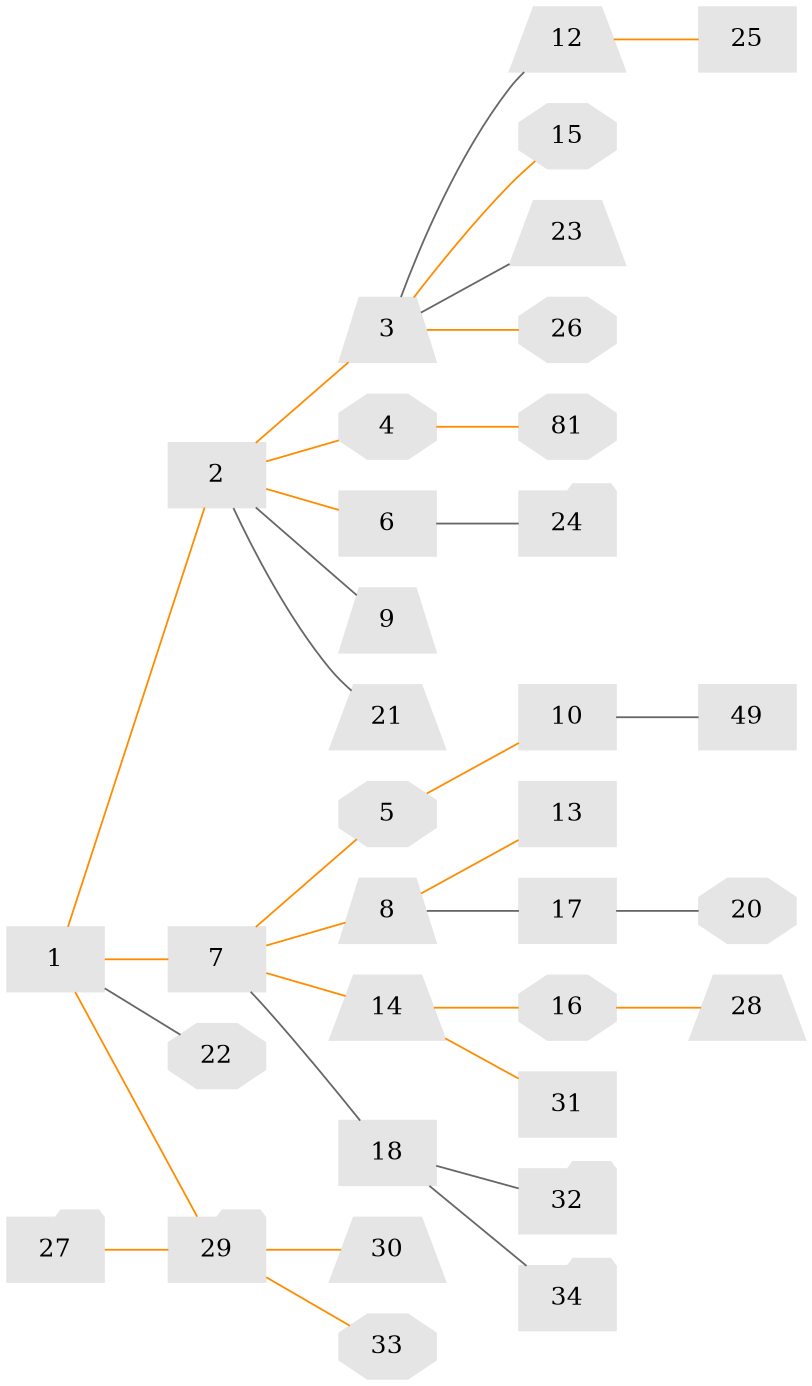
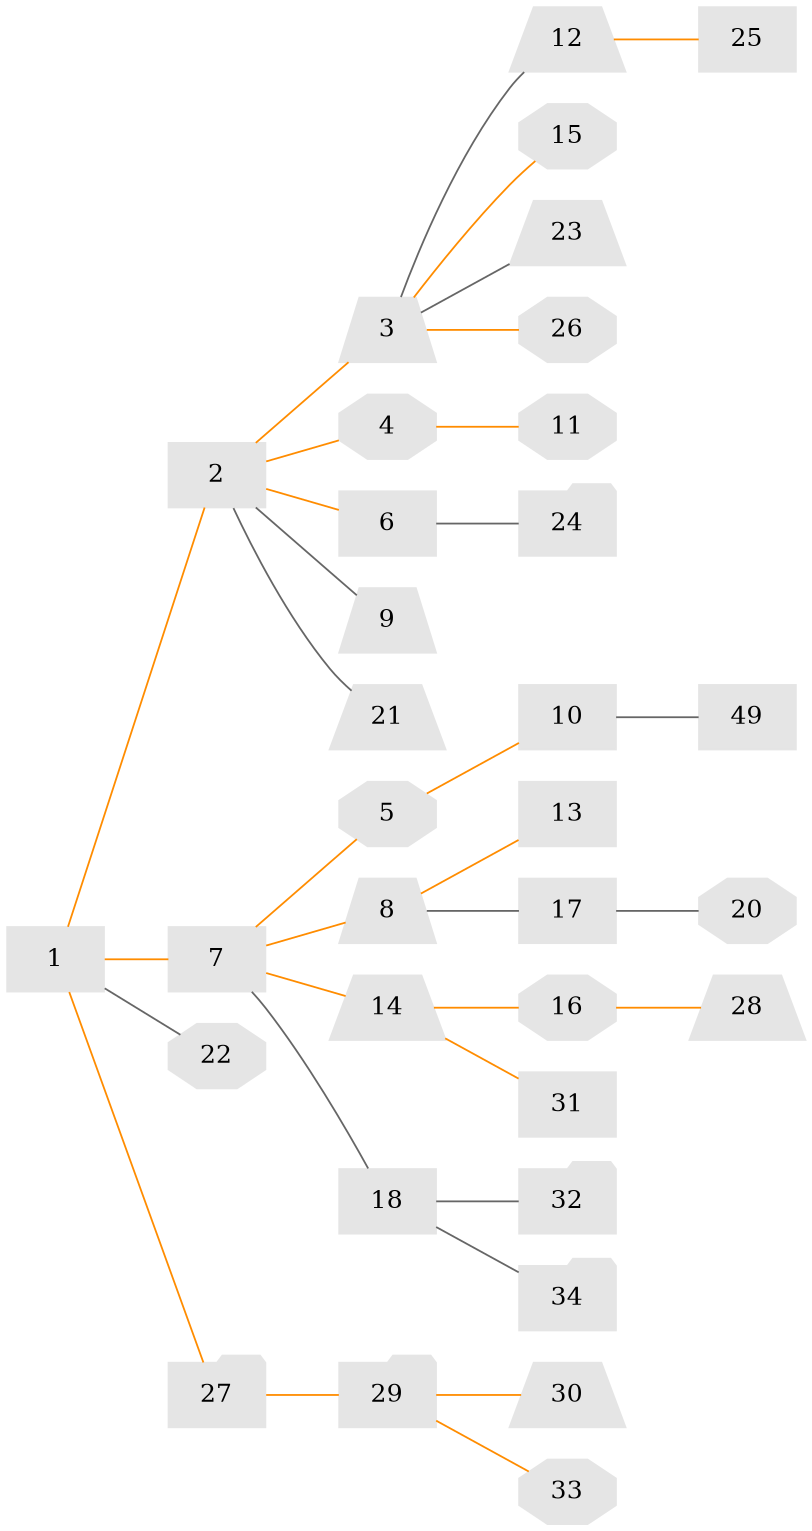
node "81": label "81" -> "11"
edge "1" -- "29": now "1" -- "27"
